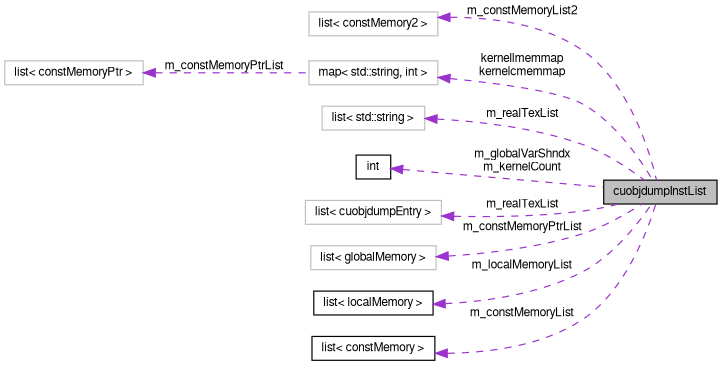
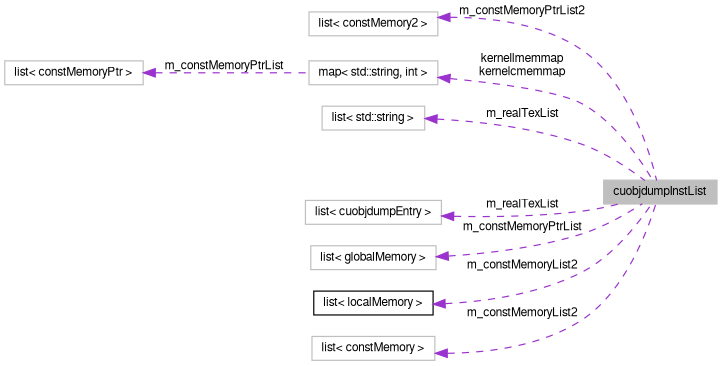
edge "cuobjdumpInstList" -> "list< constMemory2 >": label "m_constMemoryList2" -> "m_constMemoryPtrList2"
node "int": removed
node "cuobjdumpInstList": color black -> grey75
edge "cuobjdumpInstList" -> "list< localMemory >": label "m_localMemoryList" -> "m_constMemoryList2"
edge "cuobjdumpInstList" -> "list< constMemory >": label "m_constMemoryList" -> "m_constMemoryList2"
node "list< constMemory >": color black -> grey75
